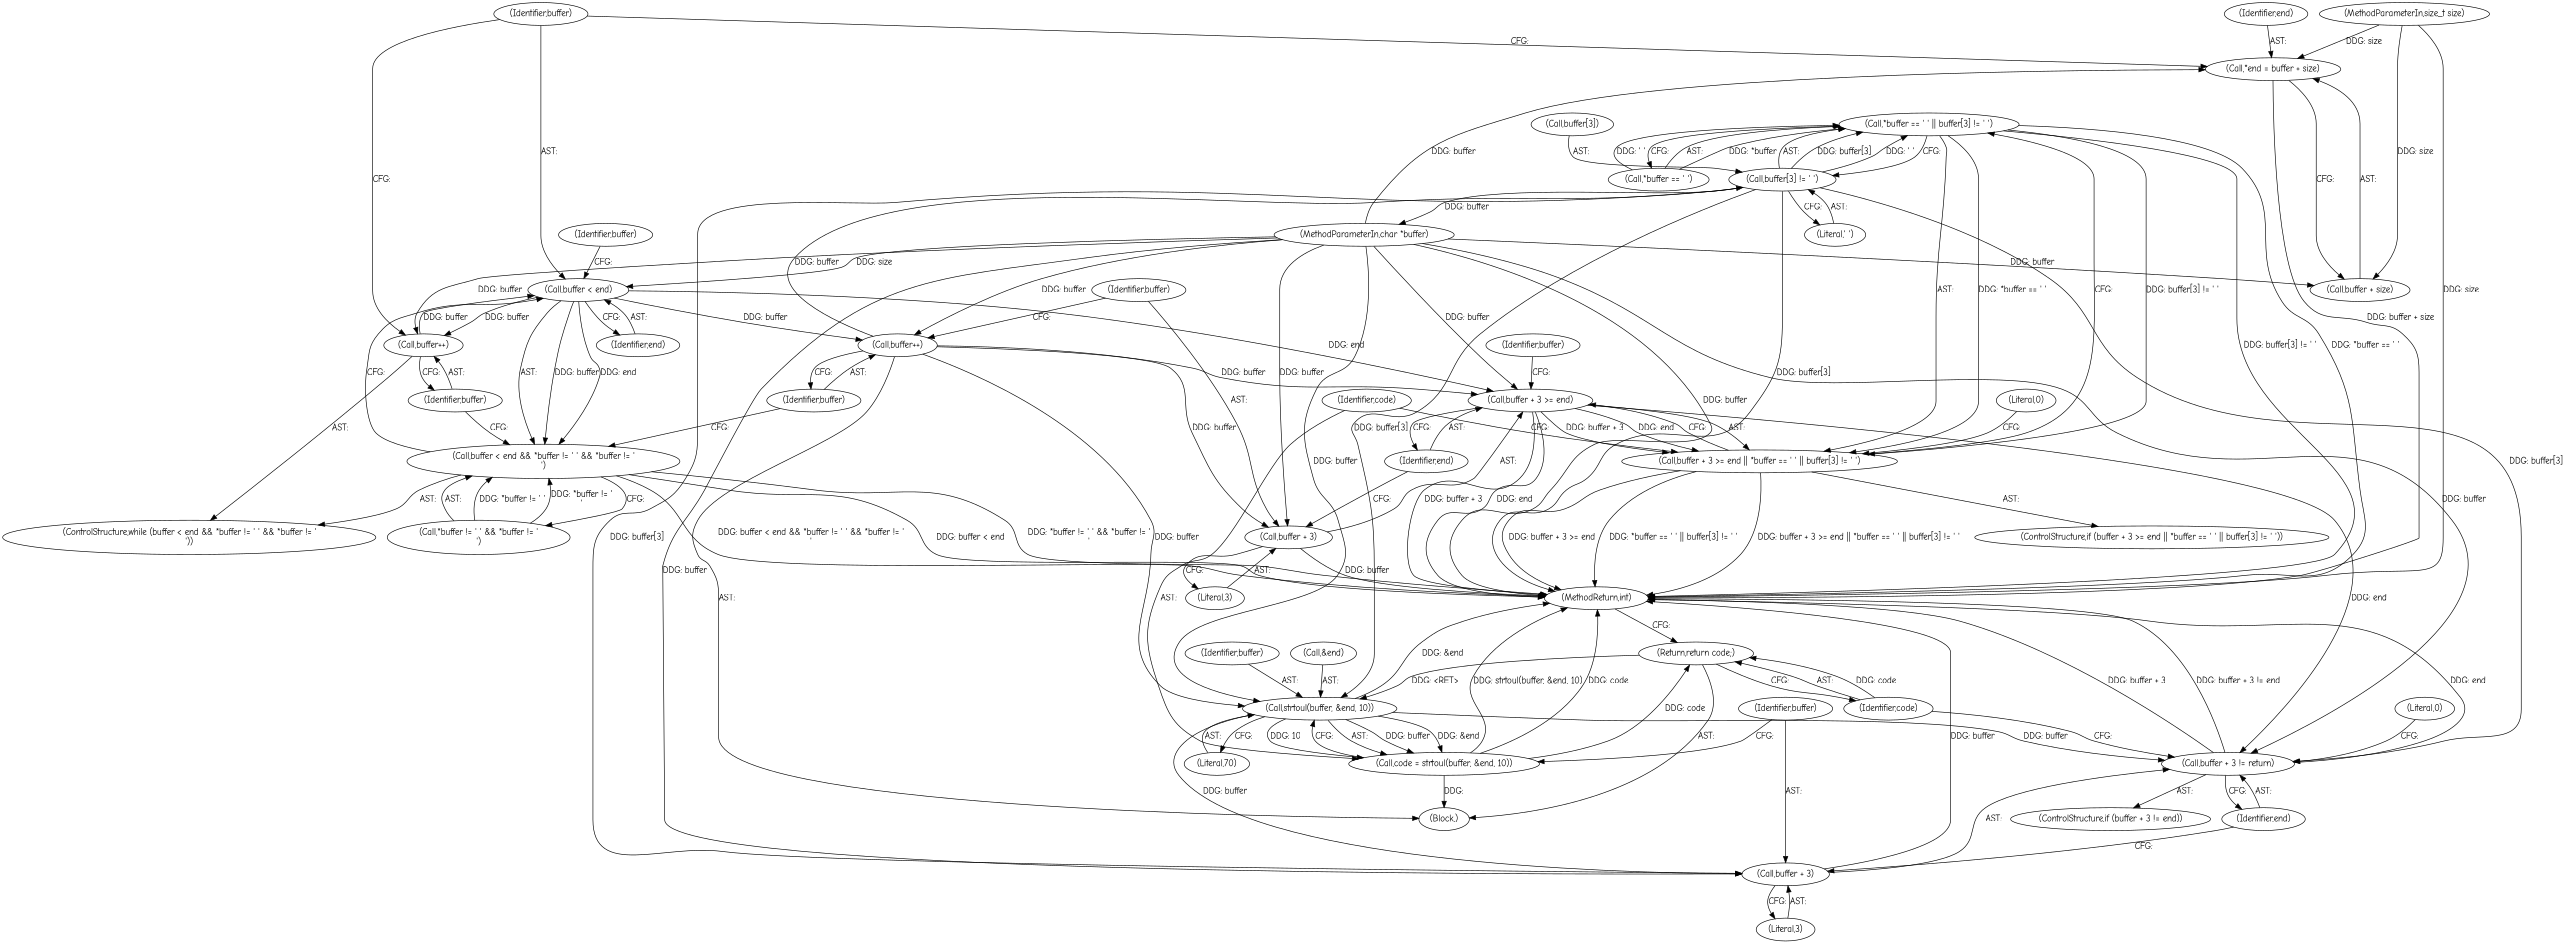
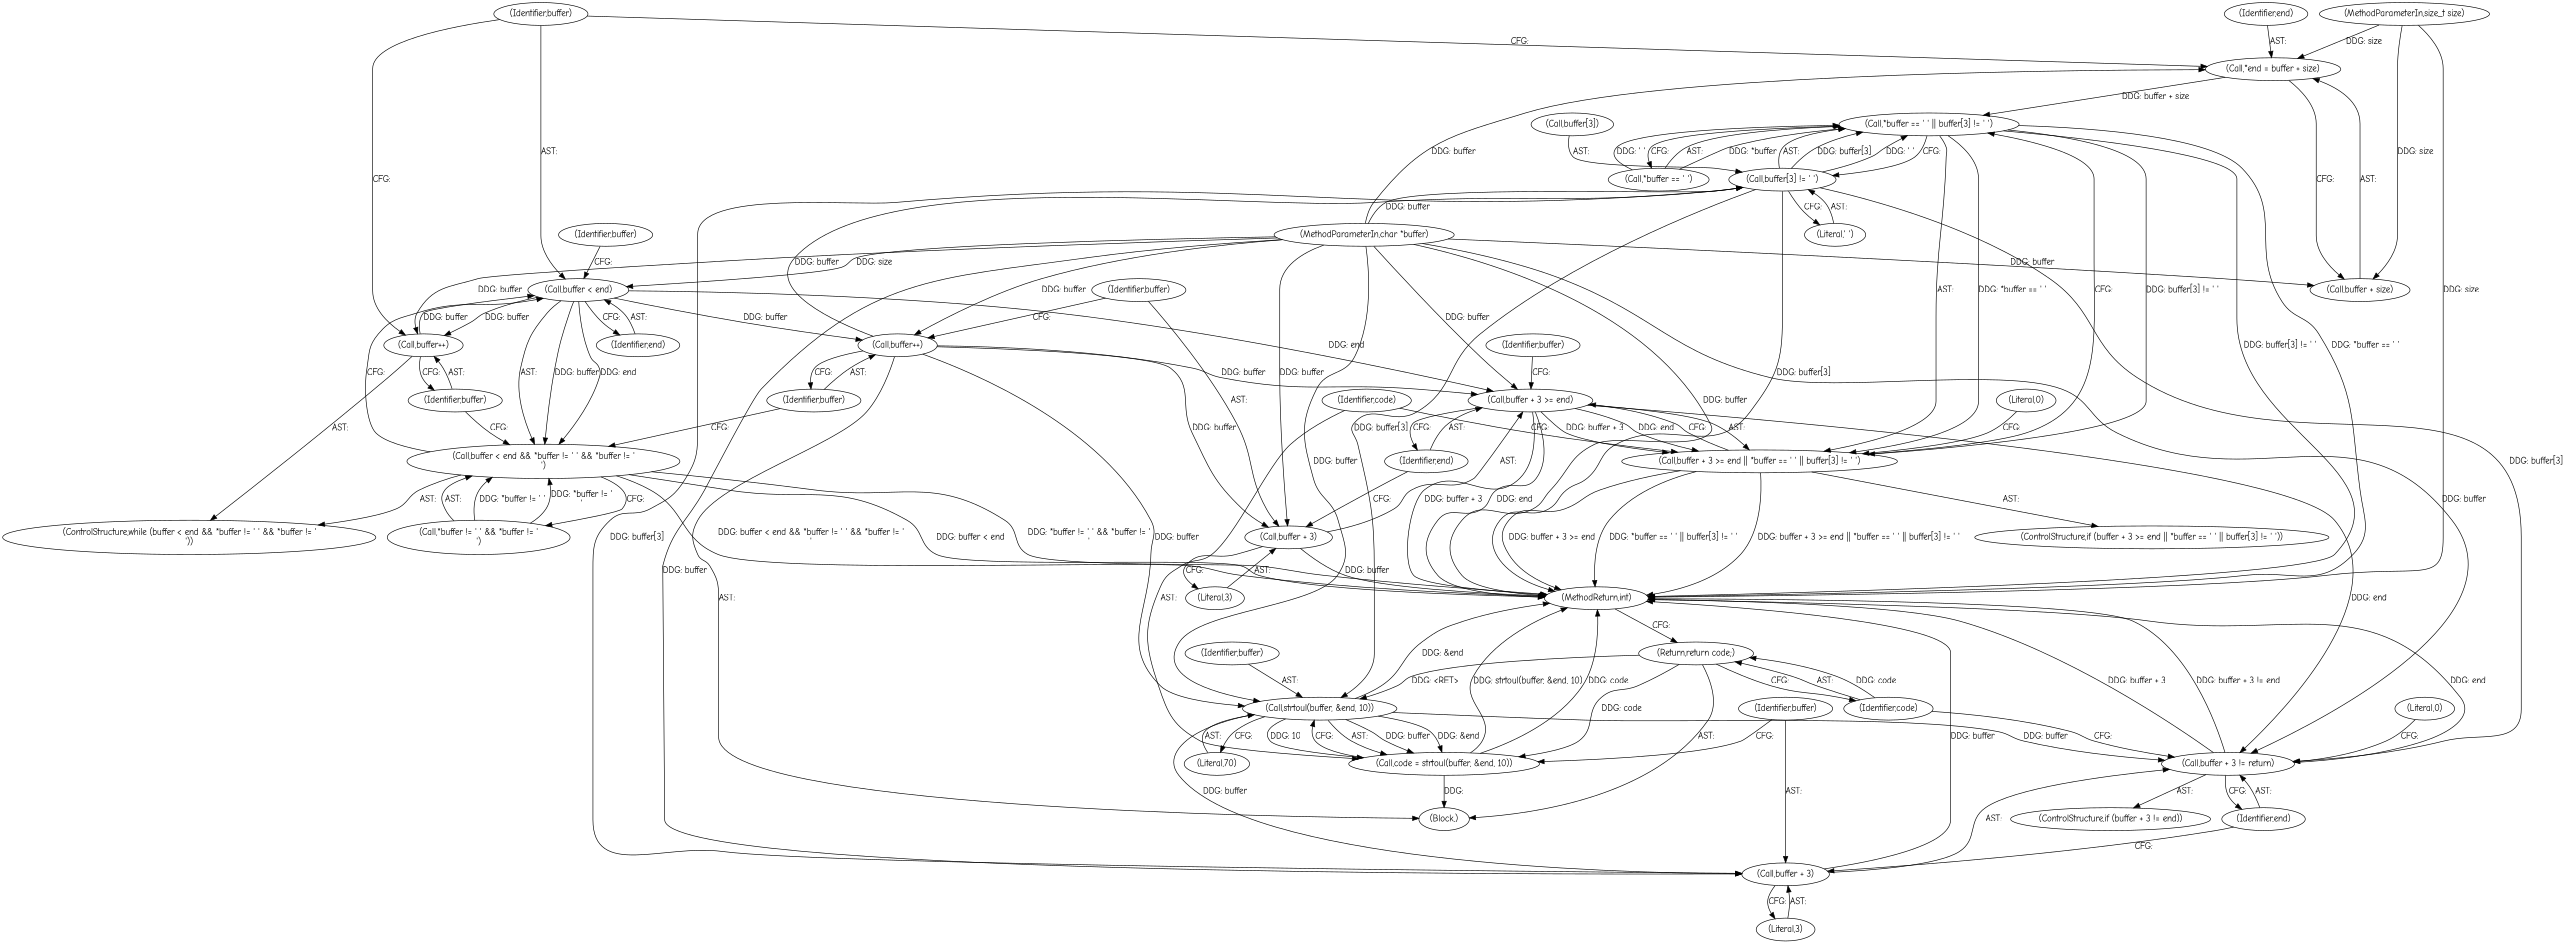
edge "(Call,buffer[3] != ' ')" -> "(MethodParameterIn,char *buffer)": reversed
edge "(Call,*end = buffer + size)" -> "(MethodReturn,int)": now "(Call,*end = buffer + size)" -> "(Call,*buffer == ' ' || buffer[3] != ' ')"
node "(Call,&end)": removed
edge "(Call,code = strtoul(buffer, &end, 10))" -> "(Return,return code;)": reversed
